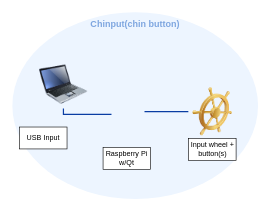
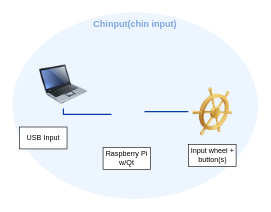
node "Chinput(chin button)": label "Chinput(chin button)" -> "Chinput(chin input)"
node "Input wheel + button(s)": moved (212, 149) -> (212, 155)
